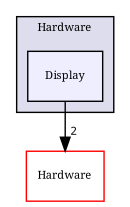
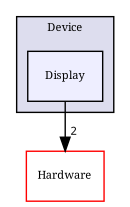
cluster "Hardware": label "Hardware" -> "Device"
